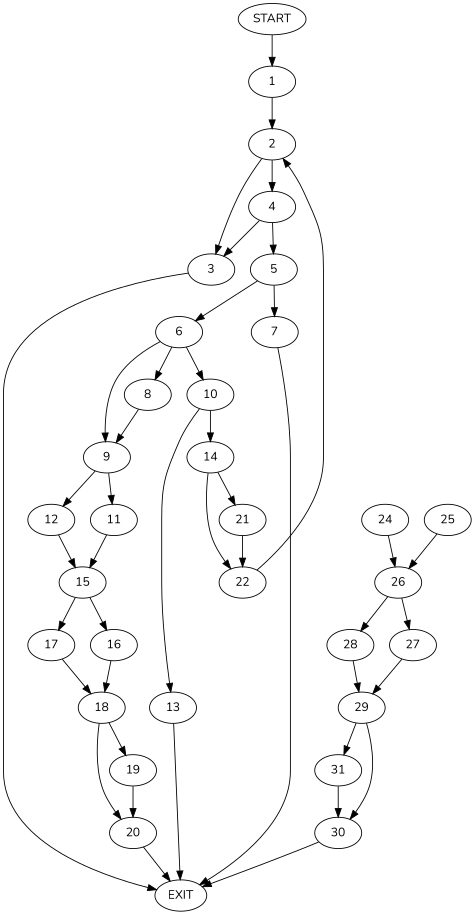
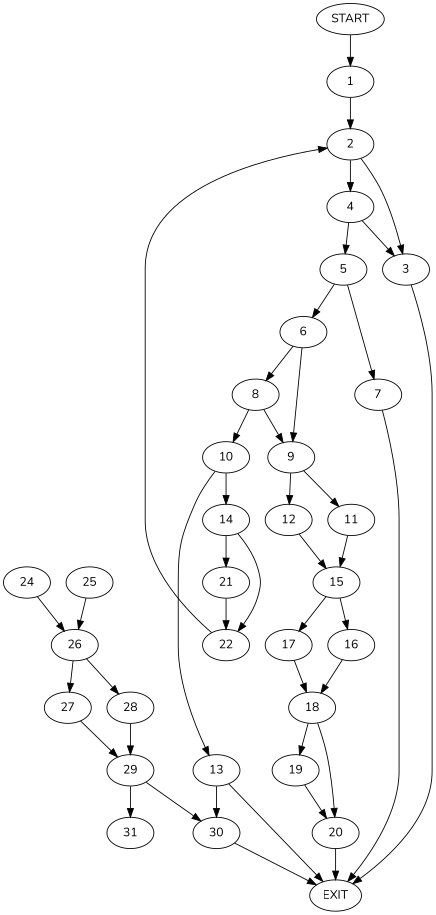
edge "6" -> "10": now "8" -> "10"
edge "31" -> "30": now "13" -> "30"
